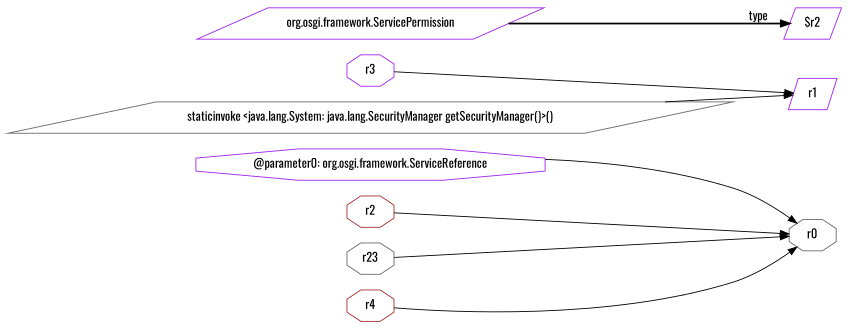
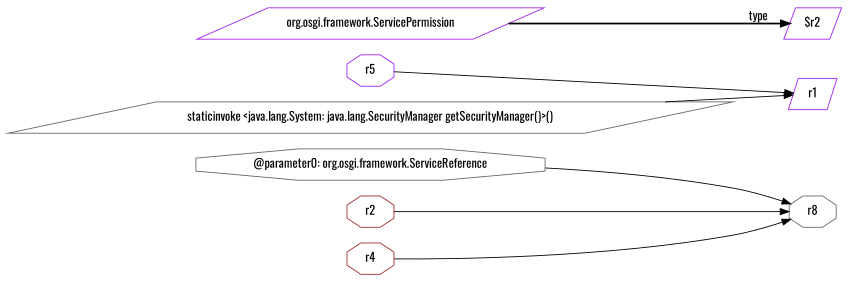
node "r3": label "r3" -> "r5"
node "@parameter0: org.osgi.framework.ServiceReference": color purple -> gray40
node "r0": label "r0" -> "r8"
node "r23": removed
